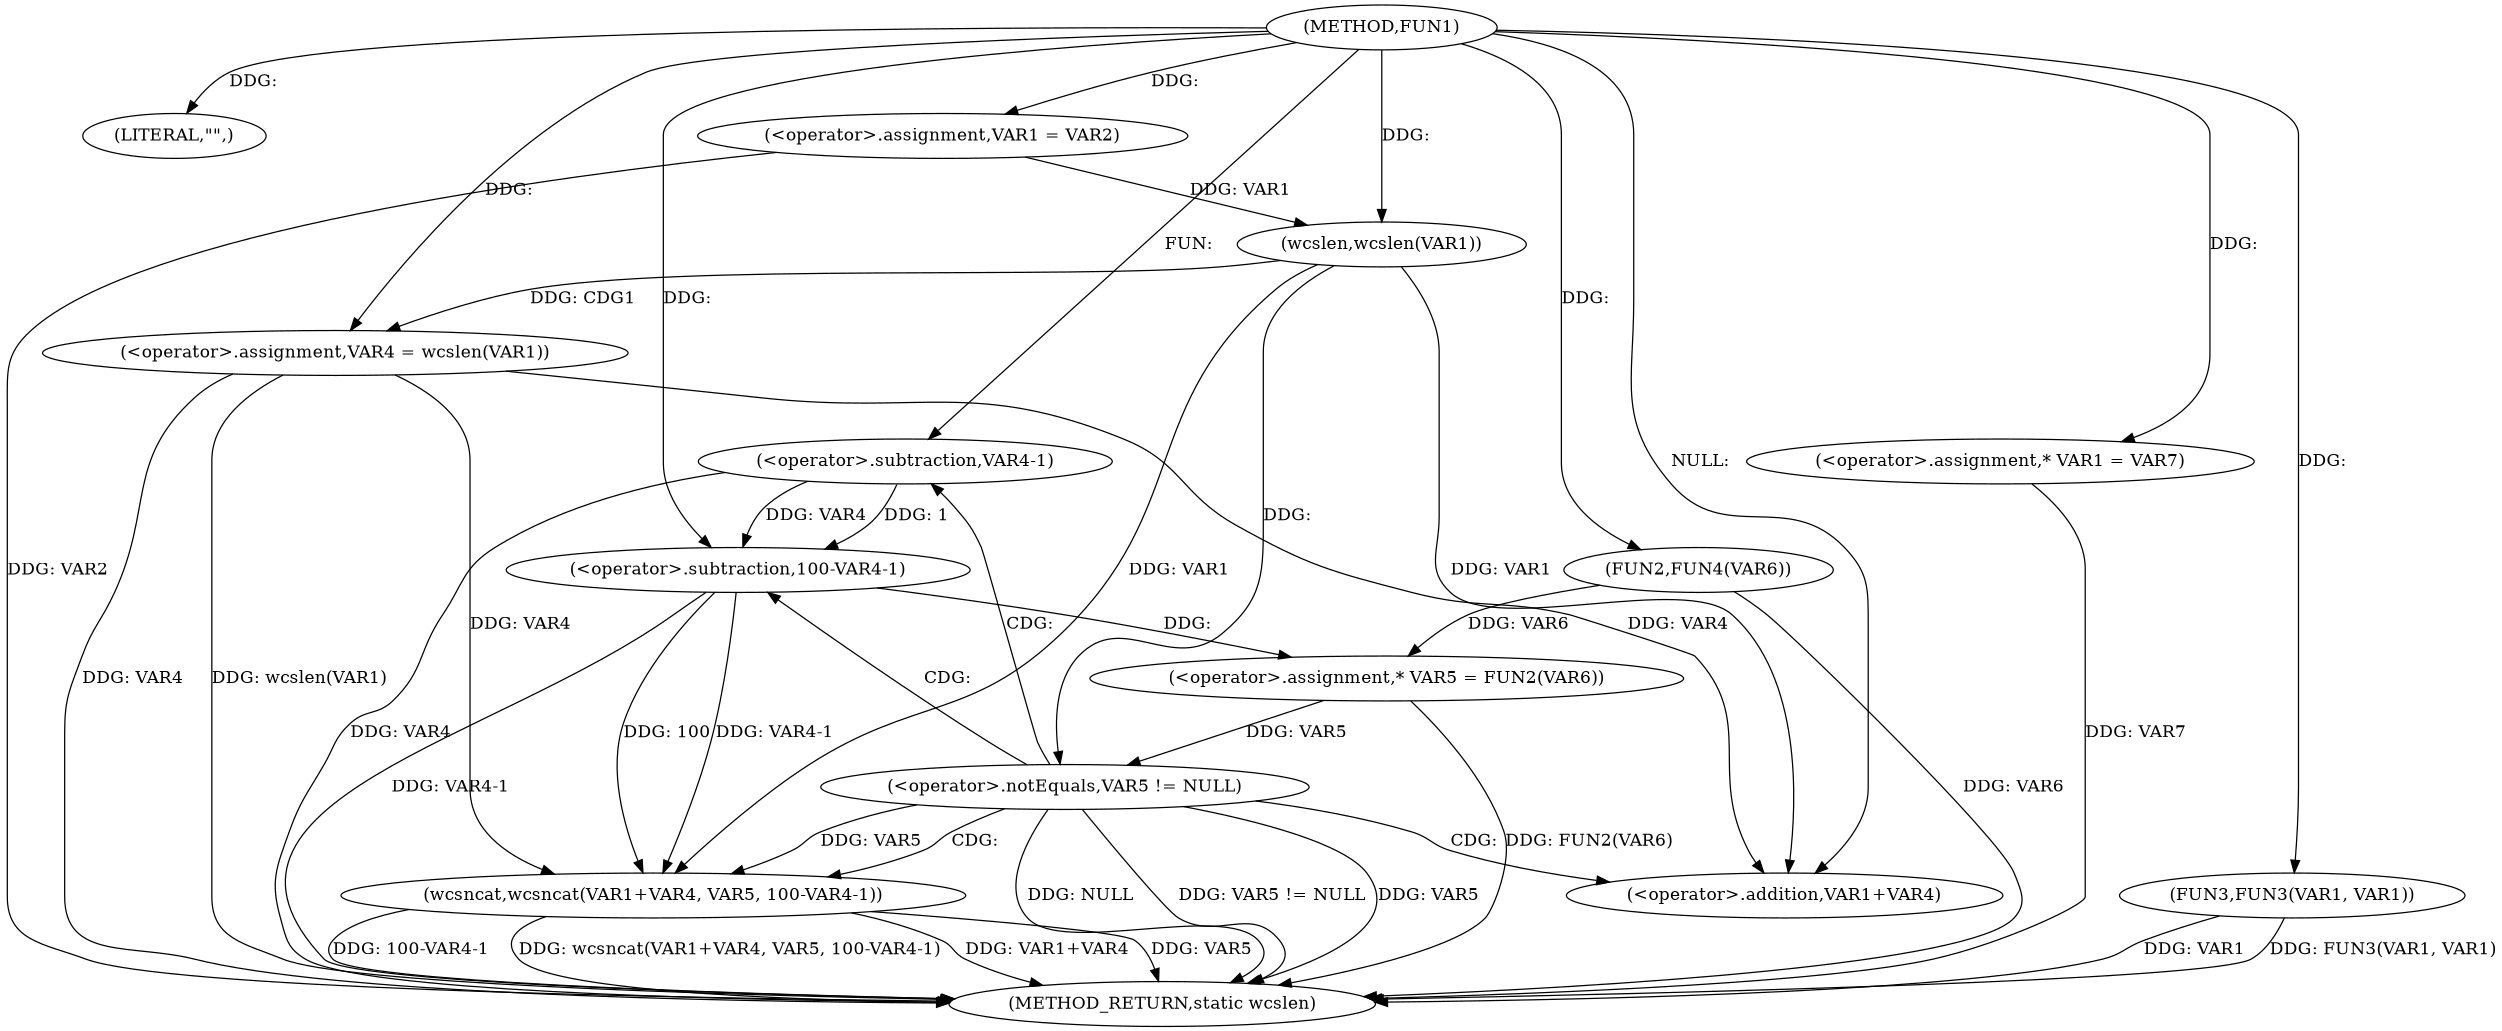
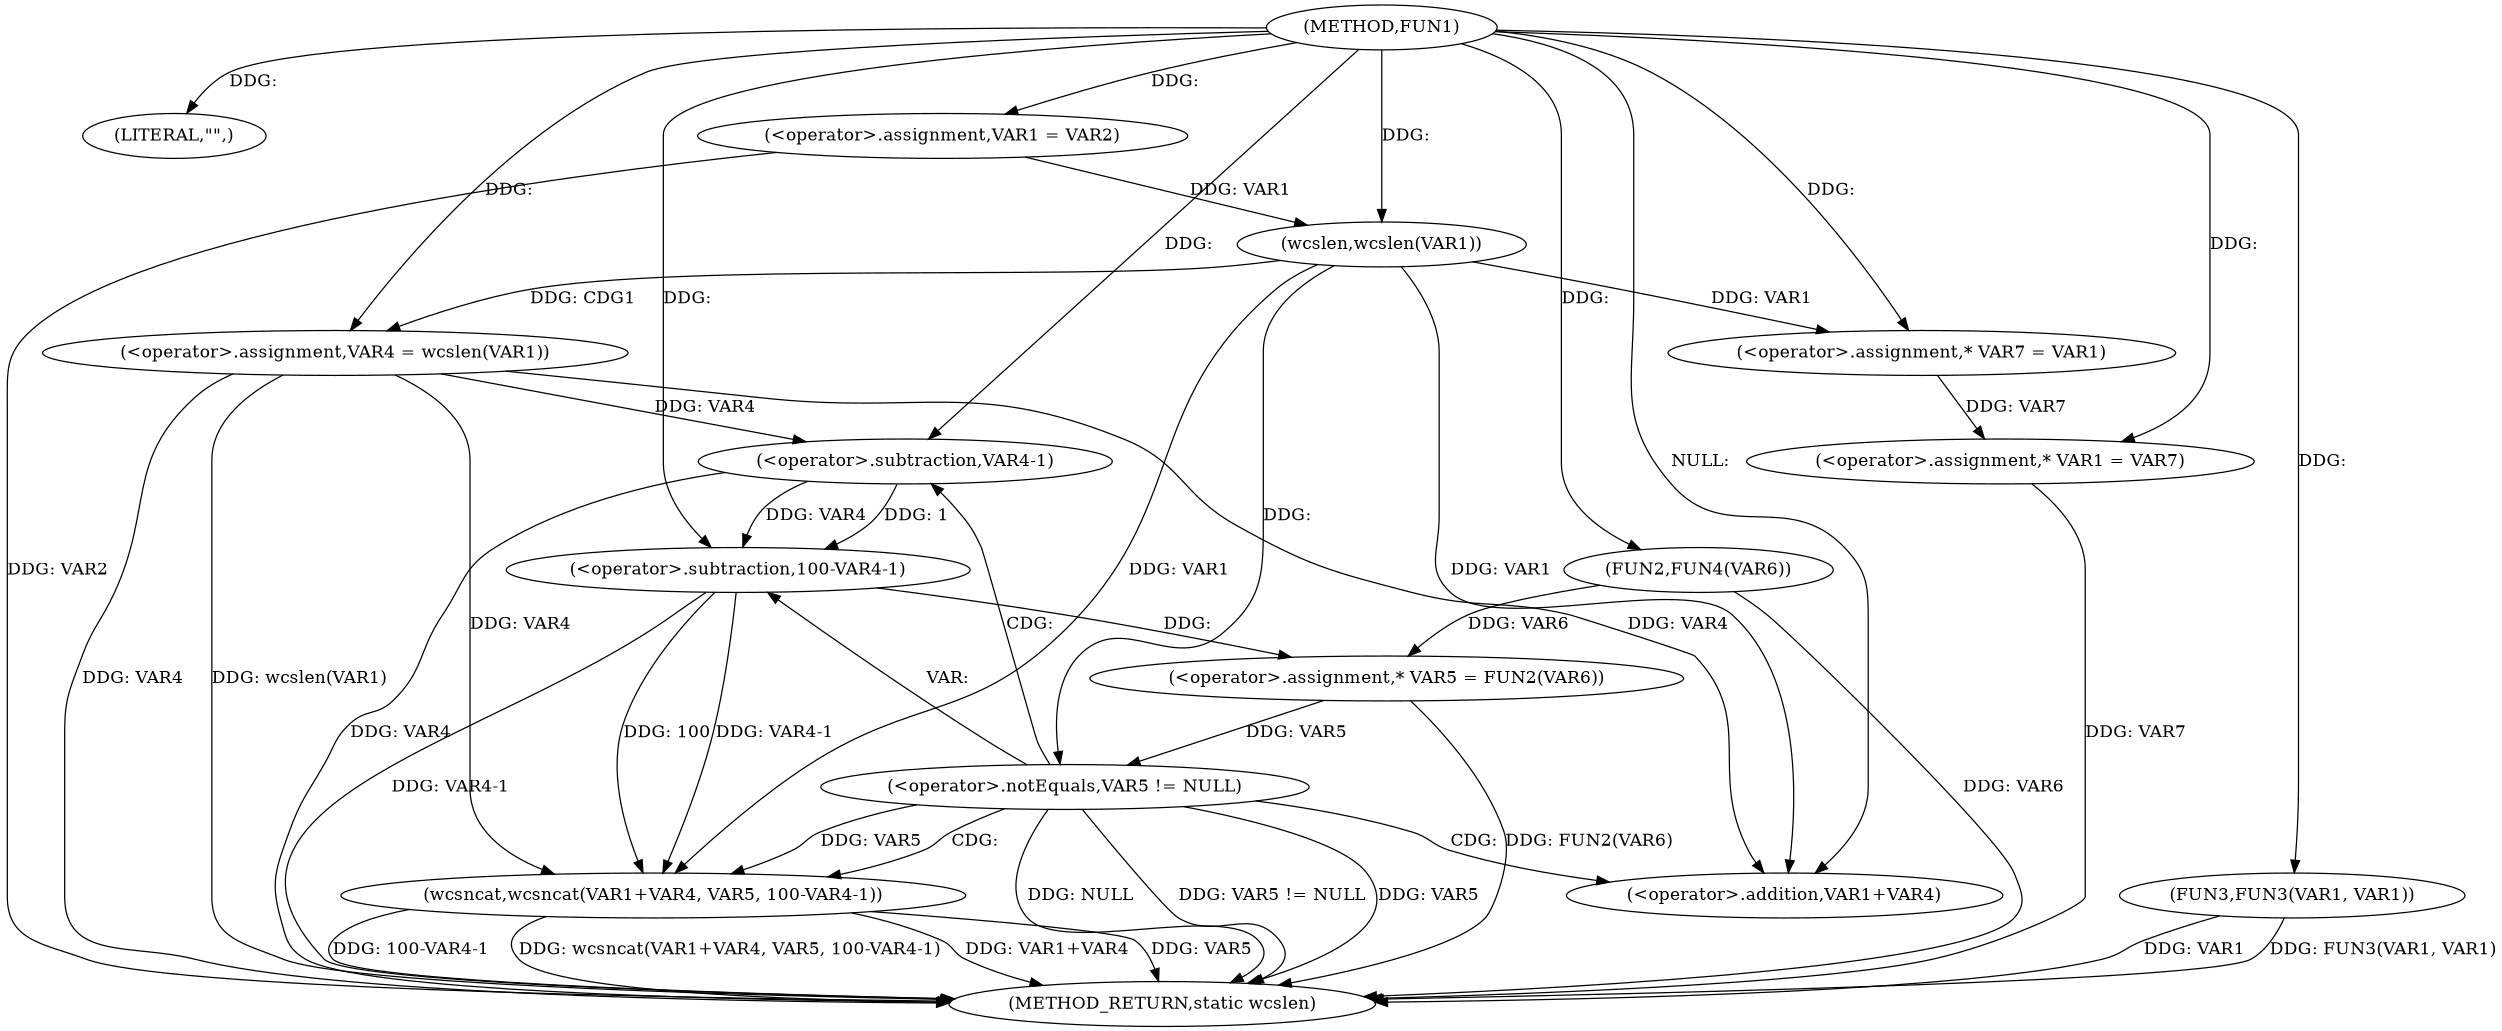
edge "(METHOD,FUN1)" -> "(<operator>.subtraction,VAR4-1)": label "FUN: " -> "DDG: "
node "(<operator>.assignment,* VAR7 = VAR1)": added
edge "(<operator>.assignment,VAR4 = wcslen(VAR1))" -> "(<operator>.subtraction,VAR4-1)": added, label "DDG: VAR4"
edge "(<operator>.notEquals,VAR5 != NULL)" -> "(<operator>.subtraction,100-VAR4-1)": label "CDG: " -> "VAR: "
